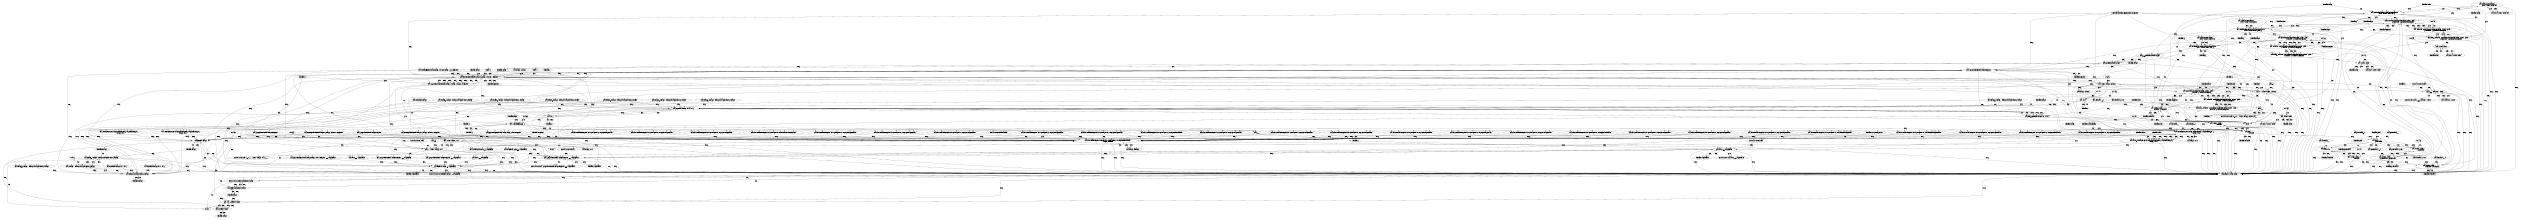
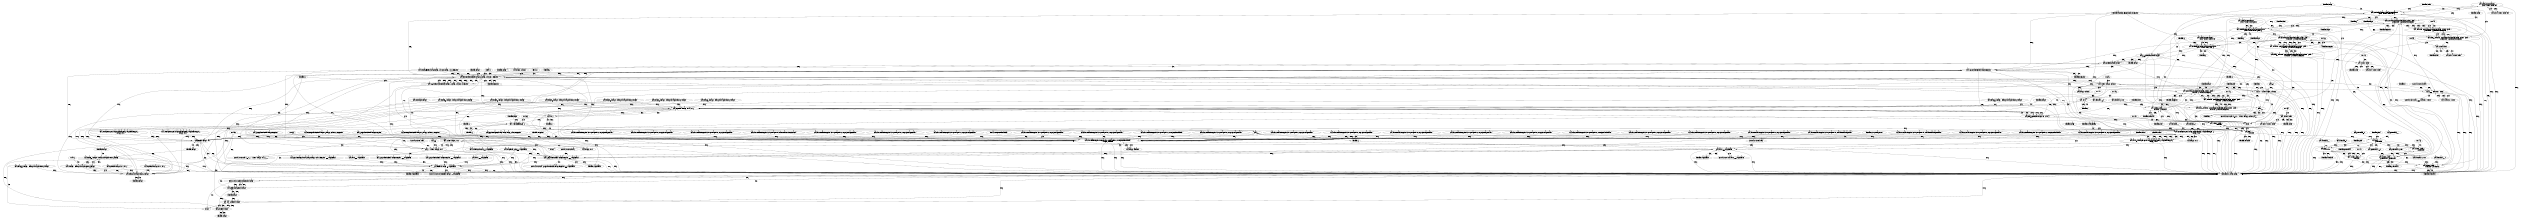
node "(Literal,1)": label "(Literal,1)" -> "(Return,1)"
node "(Call,blue_shift=0)": added
